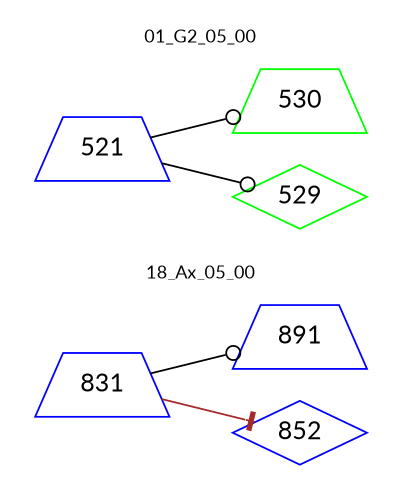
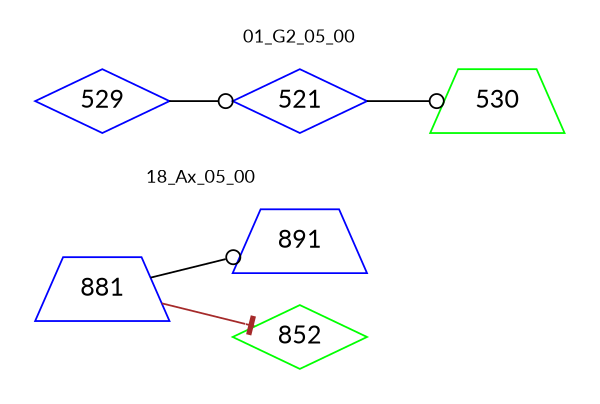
node "521": shape trapezium -> diamond
edge "521" -> "529": reversed
node "529": color green -> blue
node "831": label "831" -> "881"
node "852": color blue -> green
